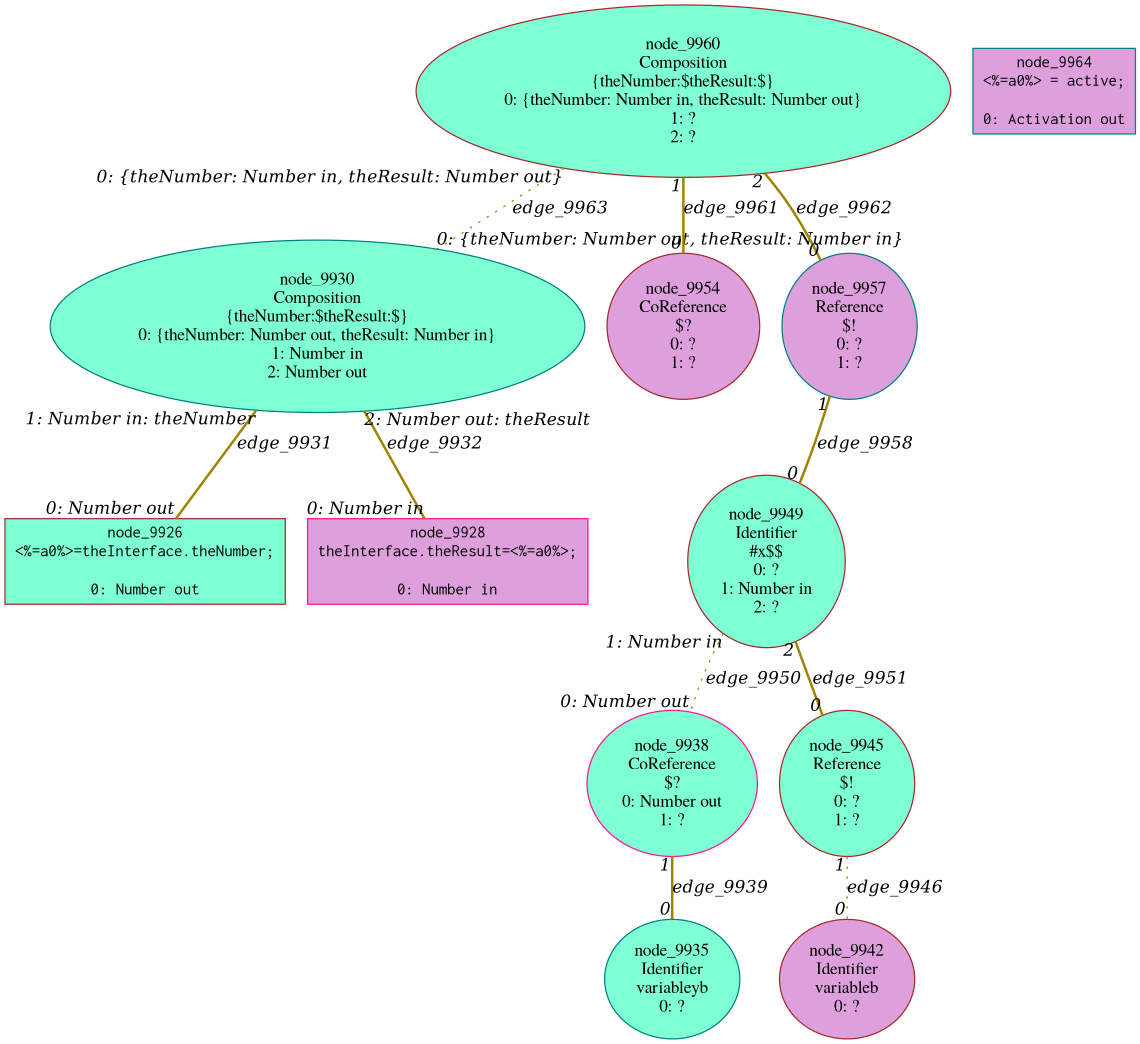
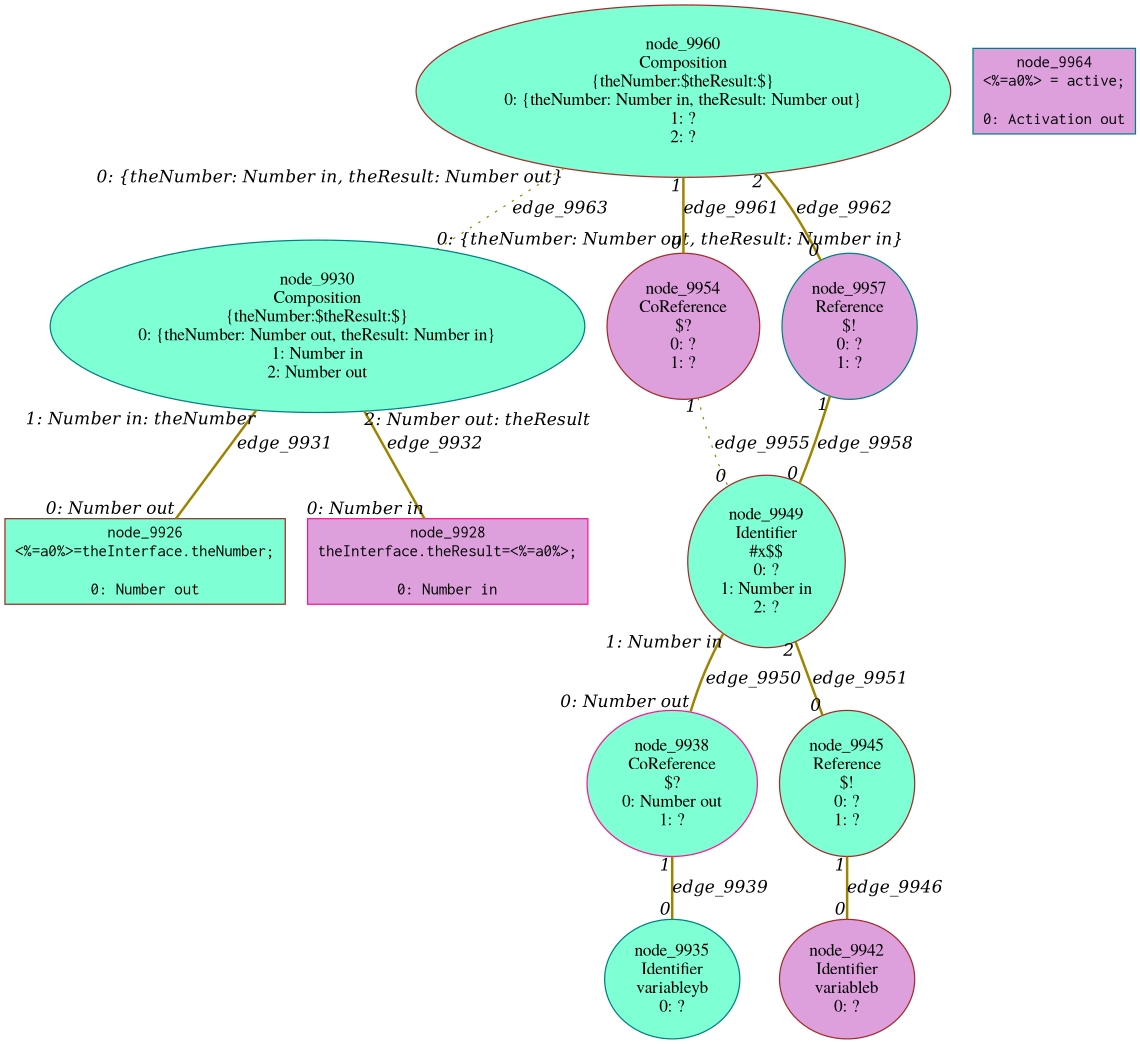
edge "node_9954 CoReference $? 0: ? 1: ?" -- "node_9949 Identifier #x$$ 0: ? 1: Number in 2: ?": added, label "edge_9955"
edge "node_9949 Identifier #x$$ 0: ? 1: Number in 2: ?" -- "node_9938 CoReference $? 0: Number out 1: ?": style dotted -> bold
edge "node_9945 Reference $! 0: ? 1: ?" -- "node_9942 Identifier variableb 0: ?": style dotted -> bold
